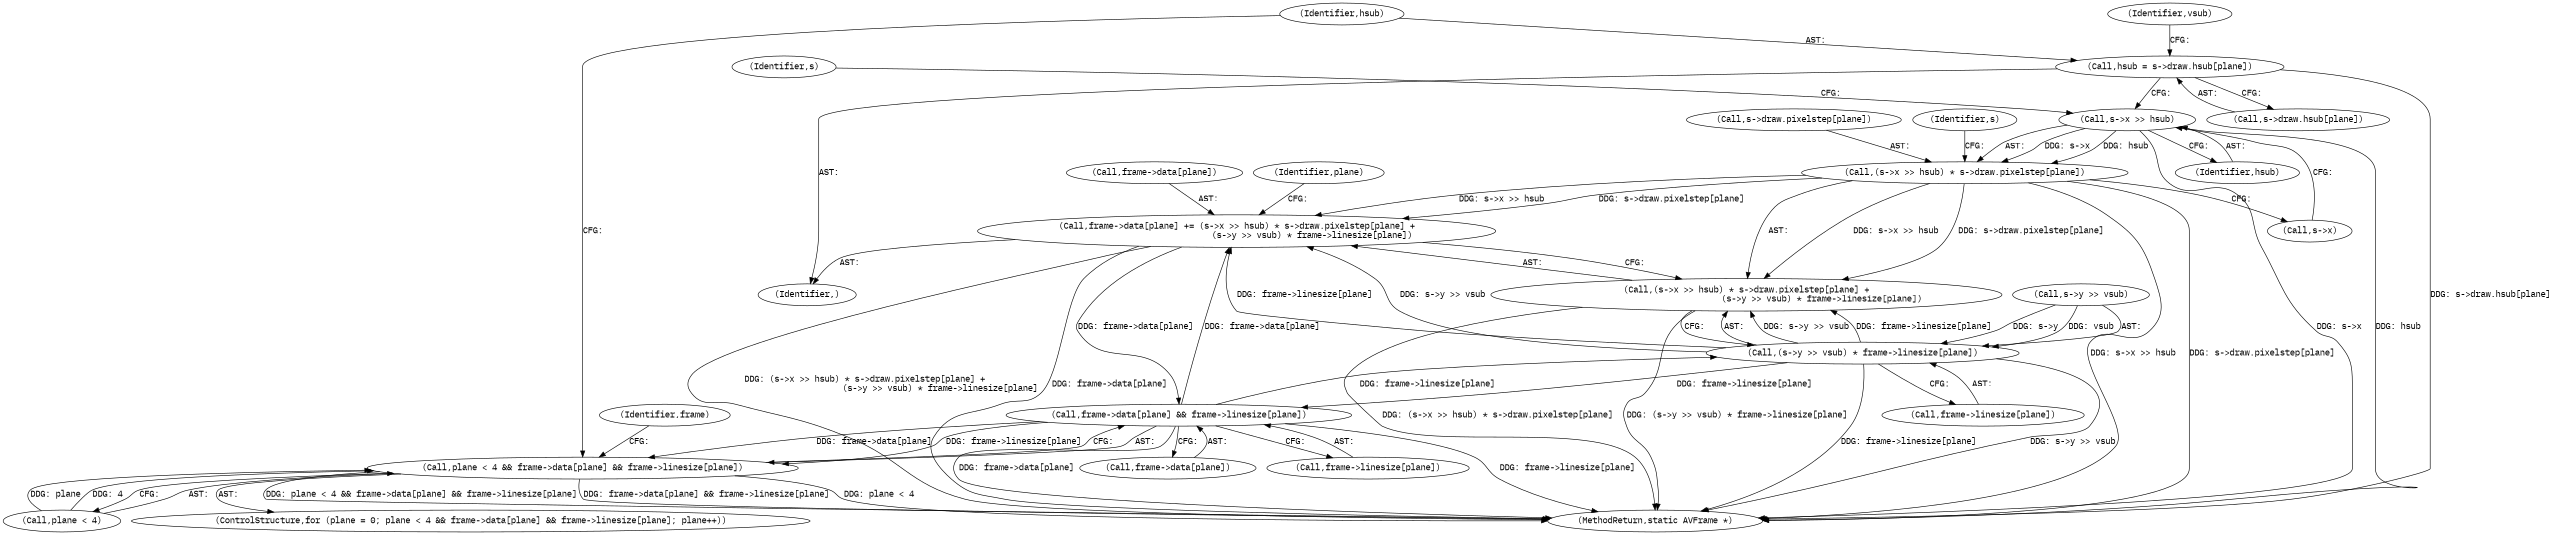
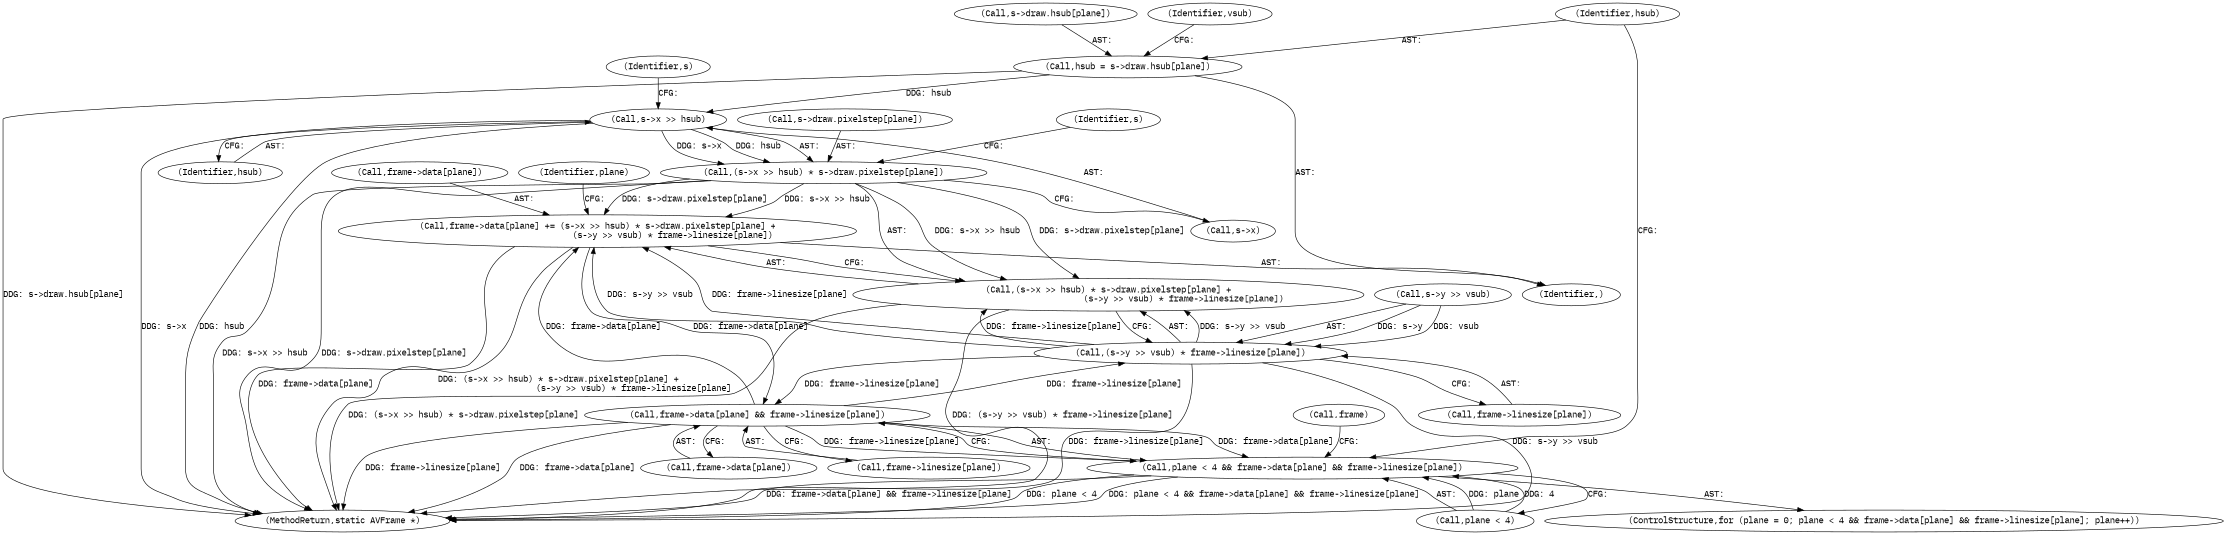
edge "(Call,hsub = s->draw.hsub[plane])" -> "(Call,s->draw.hsub[plane])": removed, label "CFG:"
edge "(Call,hsub = s->draw.hsub[plane])" -> "(Call,s->x >> hsub)": label "CFG: " -> "DDG: hsub"
edge "(Call,s->x)" -> "(Call,s->x >> hsub)": label "CFG: " -> "AST: "
node "(Identifier,frame)": label "(Identifier,frame)" -> "(Call,frame)"
